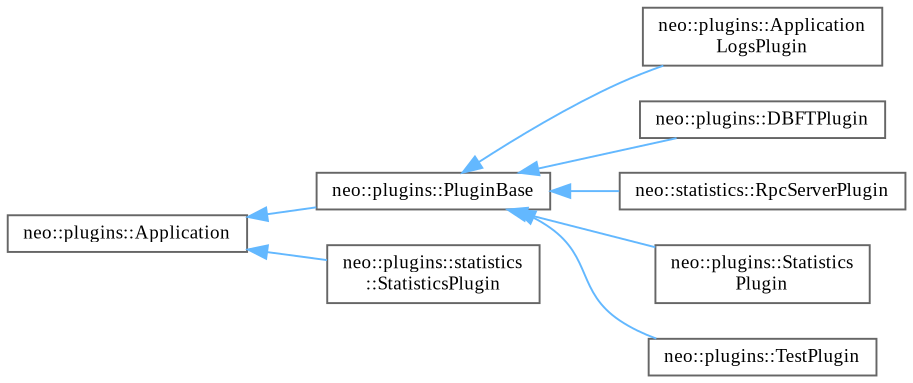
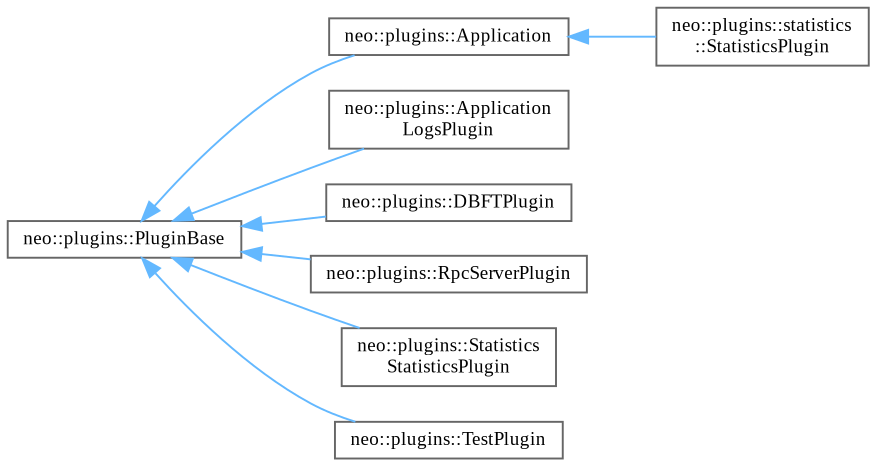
node "neo::statistics::RpcServerPlugin": label "neo::statistics::RpcServerPlugin" -> "neo::plugins::RpcServerPlugin"
edge "neo::plugins::PluginBase" -> "neo::plugins::Application": reversed
node "neo::plugins::Statistics Plugin": label "neo::plugins::Statistics Plugin" -> "neo::plugins::Statistics StatisticsPlugin"
